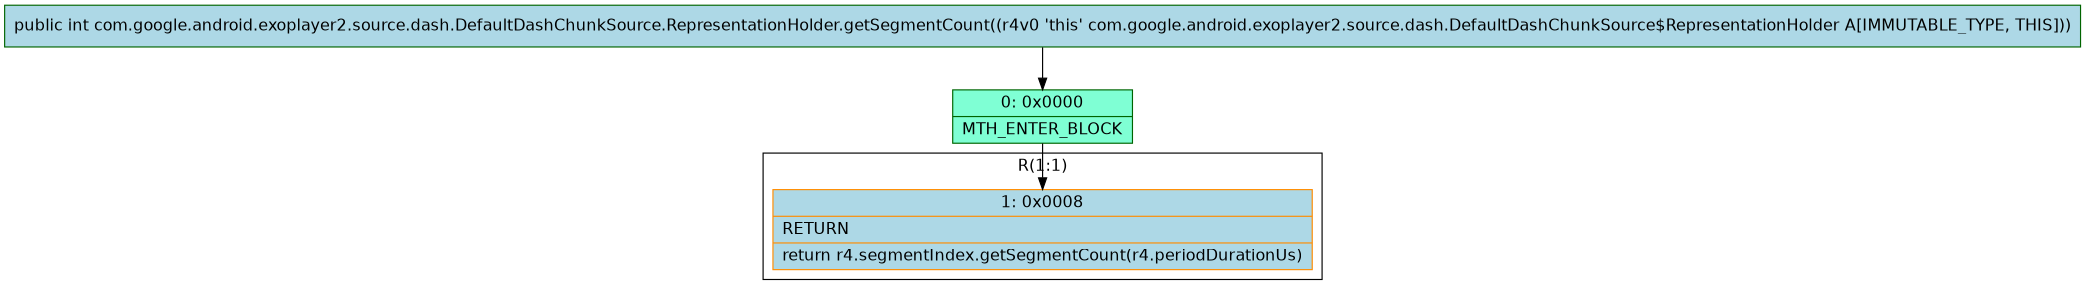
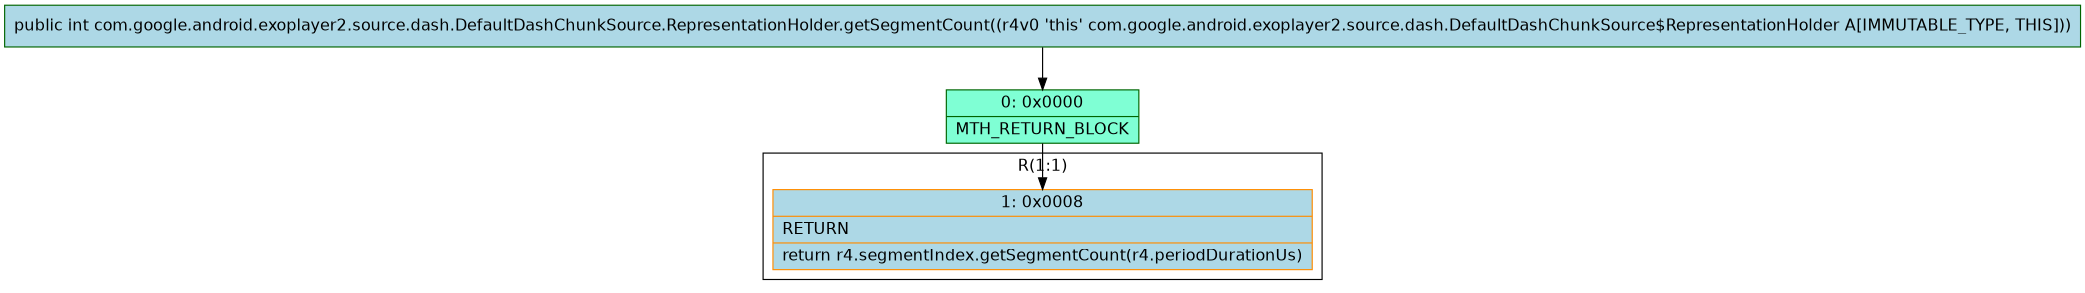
node "0: 0x0000": text "MTH_ENTER_BLOCK" -> "MTH_RETURN_BLOCK"
